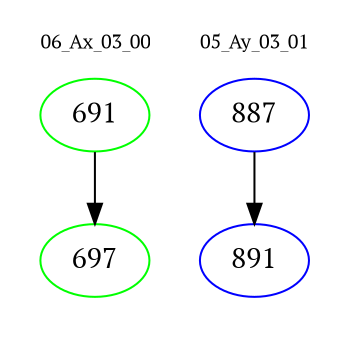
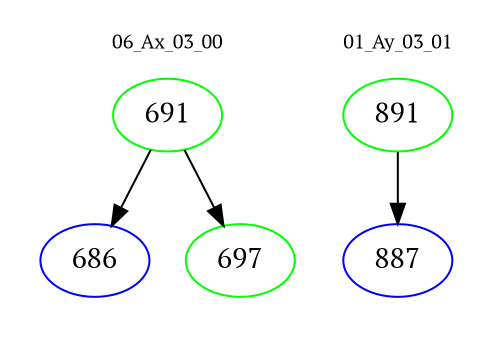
cluster "05_Ay_03_01": label "05_Ay_03_01" -> "01_Ay_03_01"
edge "887" -> "891": reversed
node "686": added
node "891": color blue -> green
